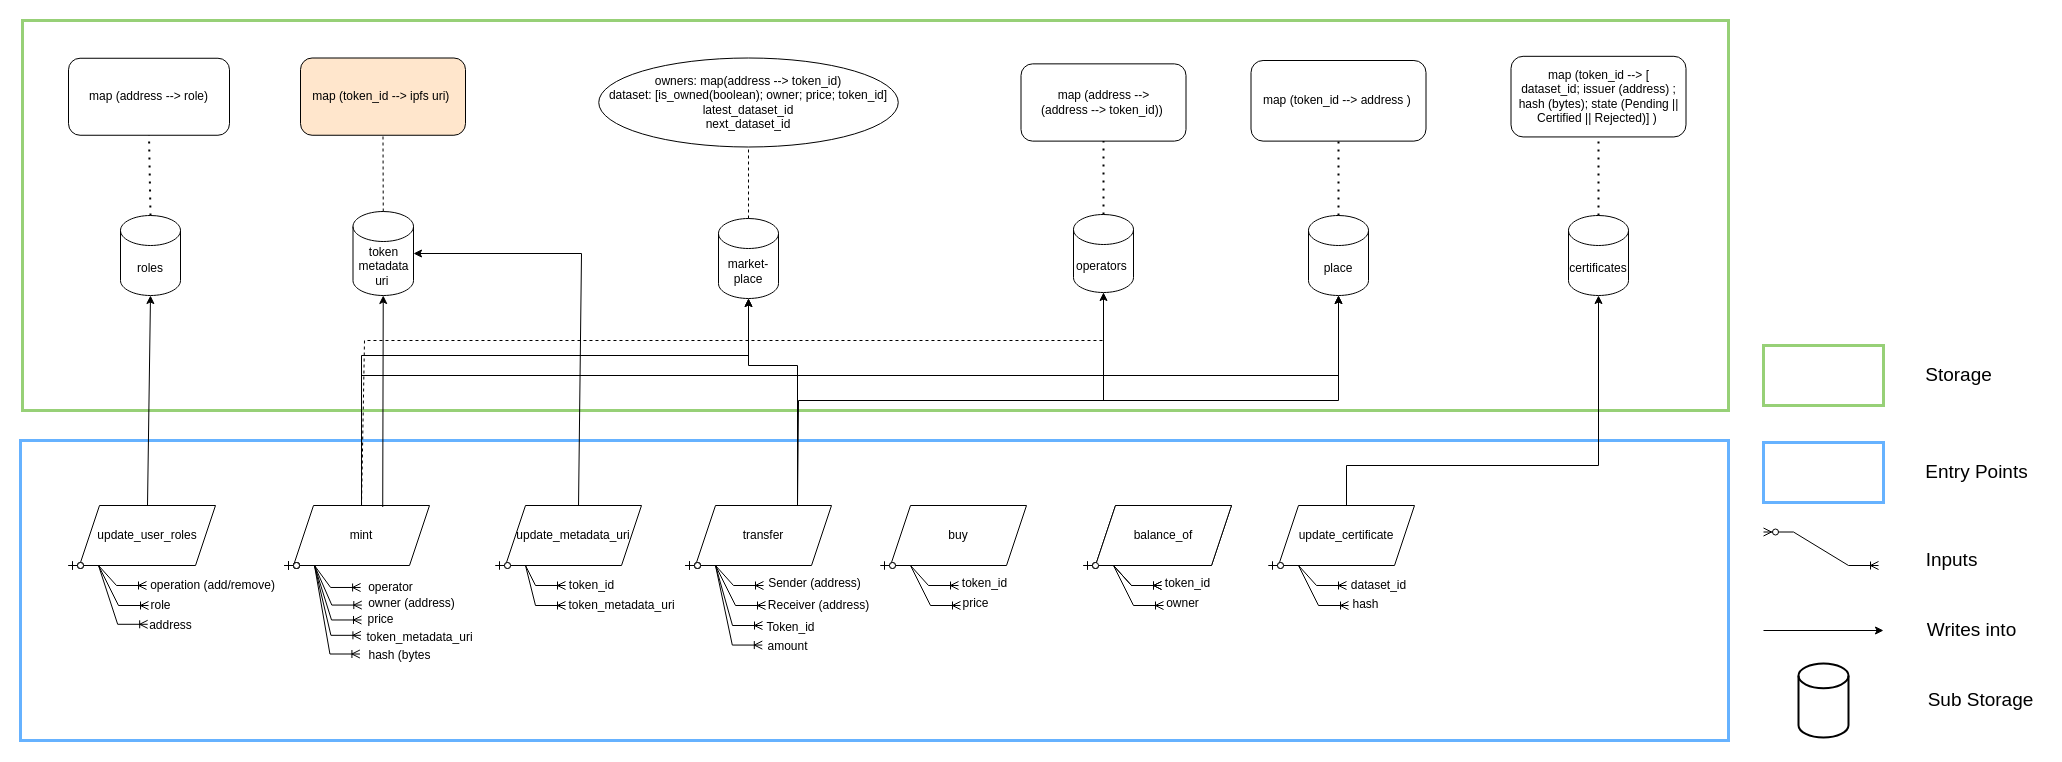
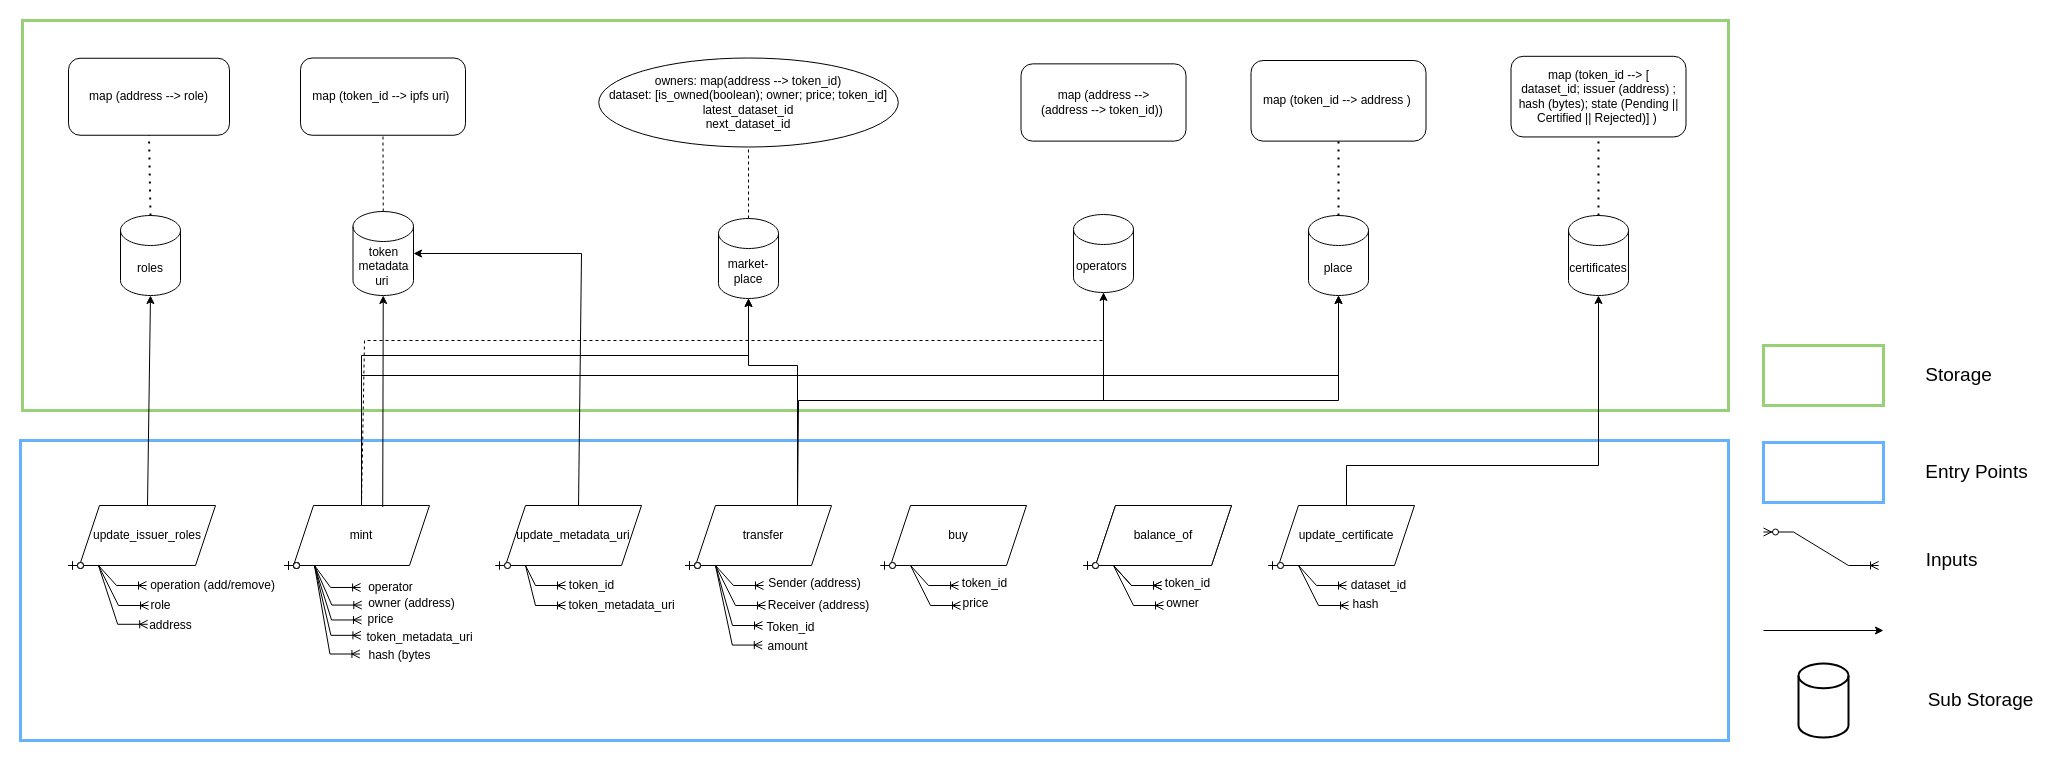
node "map (token_id --> ipfs uri)": fillcolor #ffe6cc -> #ffffff
edge "map (address --> (address --> token_id))" -- "operators": removed
node "update_user_roles": label "update_user_roles" -> "update_issuer_roles"
node "Writes into": removed
